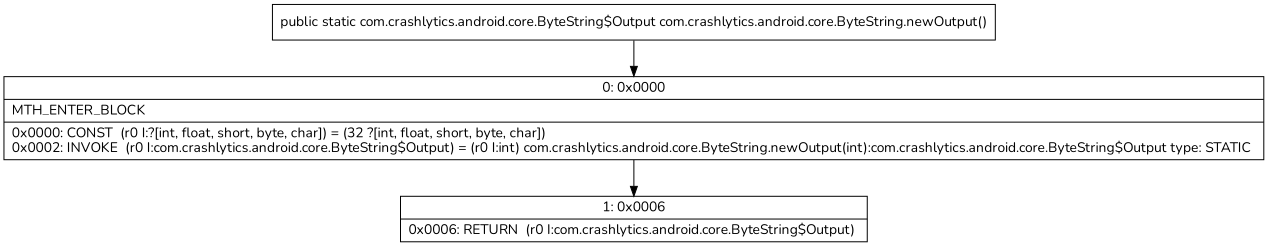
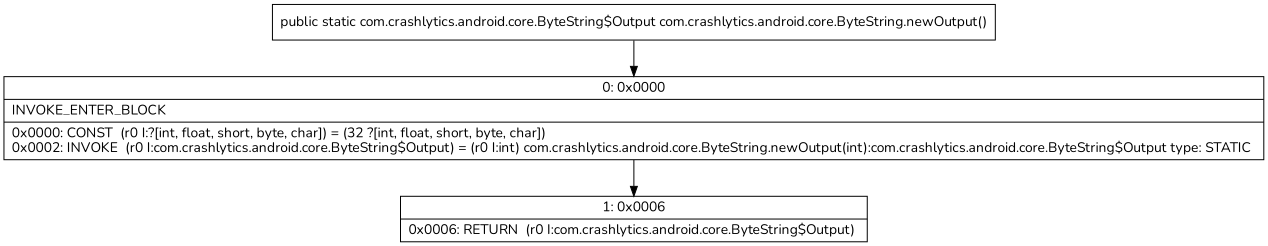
node "0: 0x0000": text "MTH_ENTER_BLOCK" -> "INVOKE_ENTER_BLOCK"
